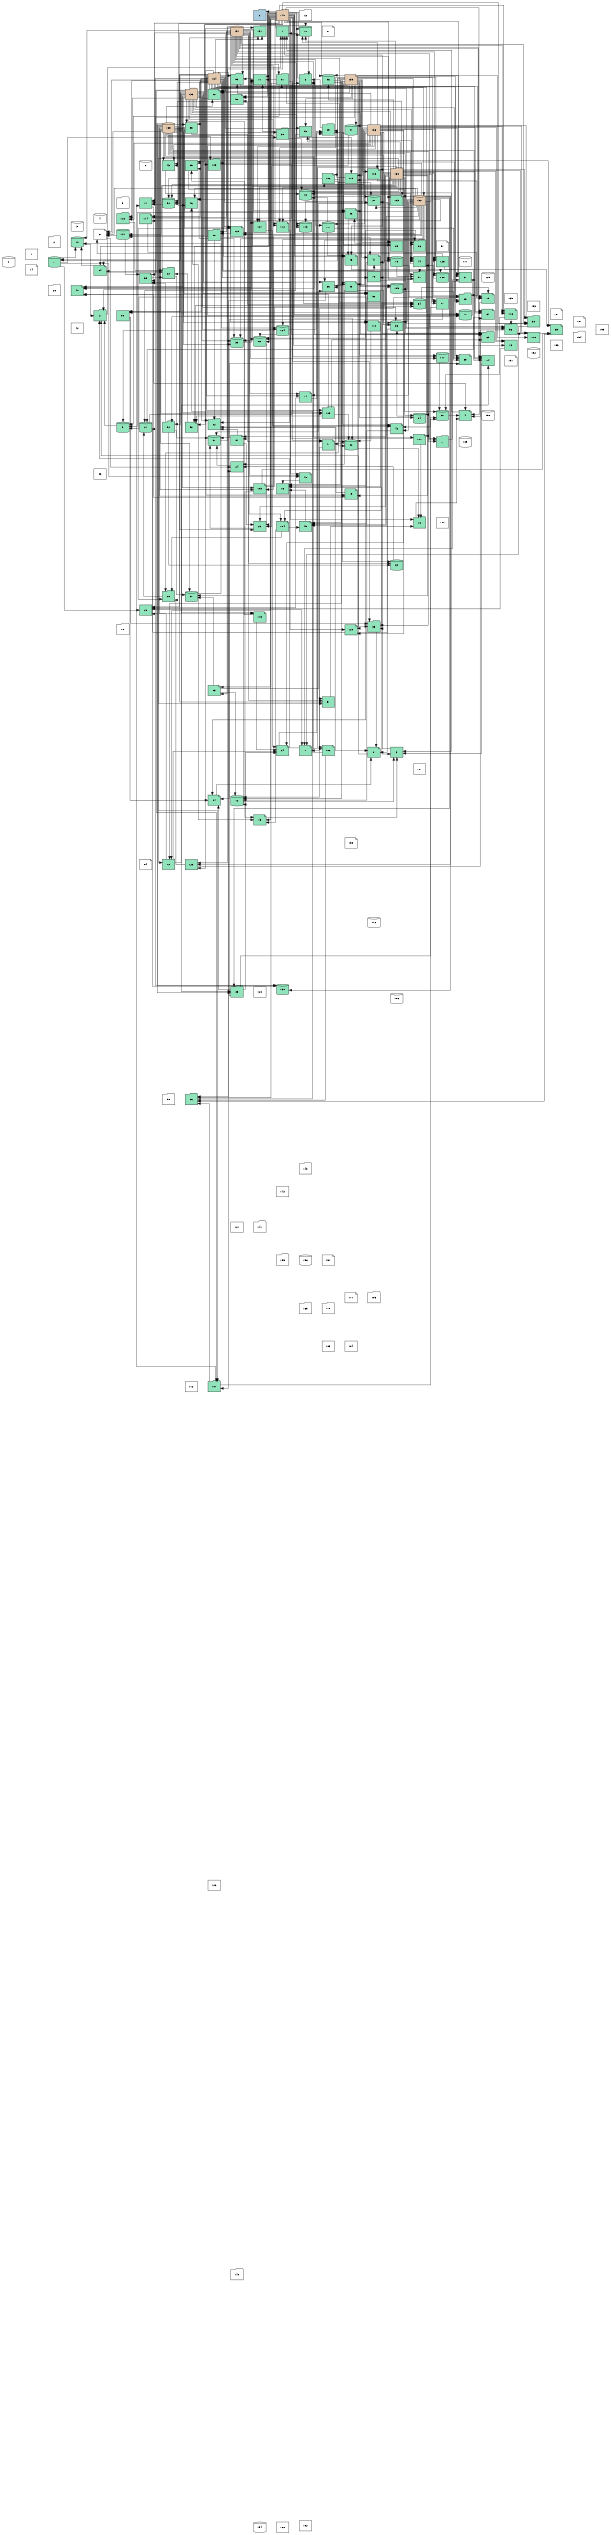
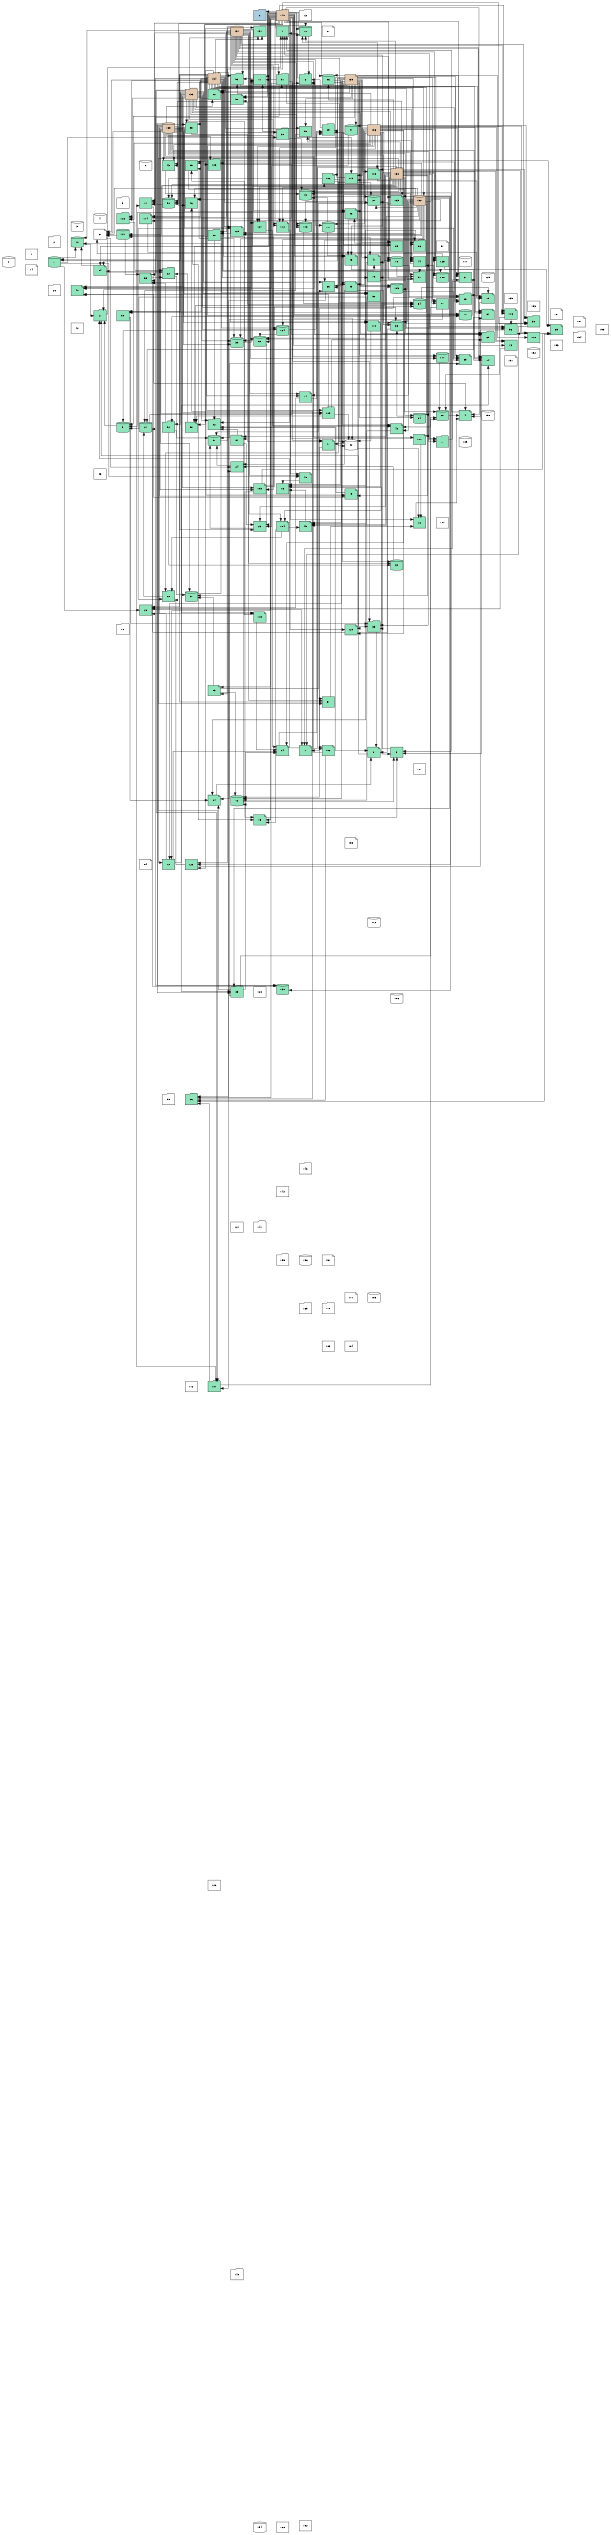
node "52": fillcolor #91e3bb -> #ffffff
node "185": shape folder -> cylinder
